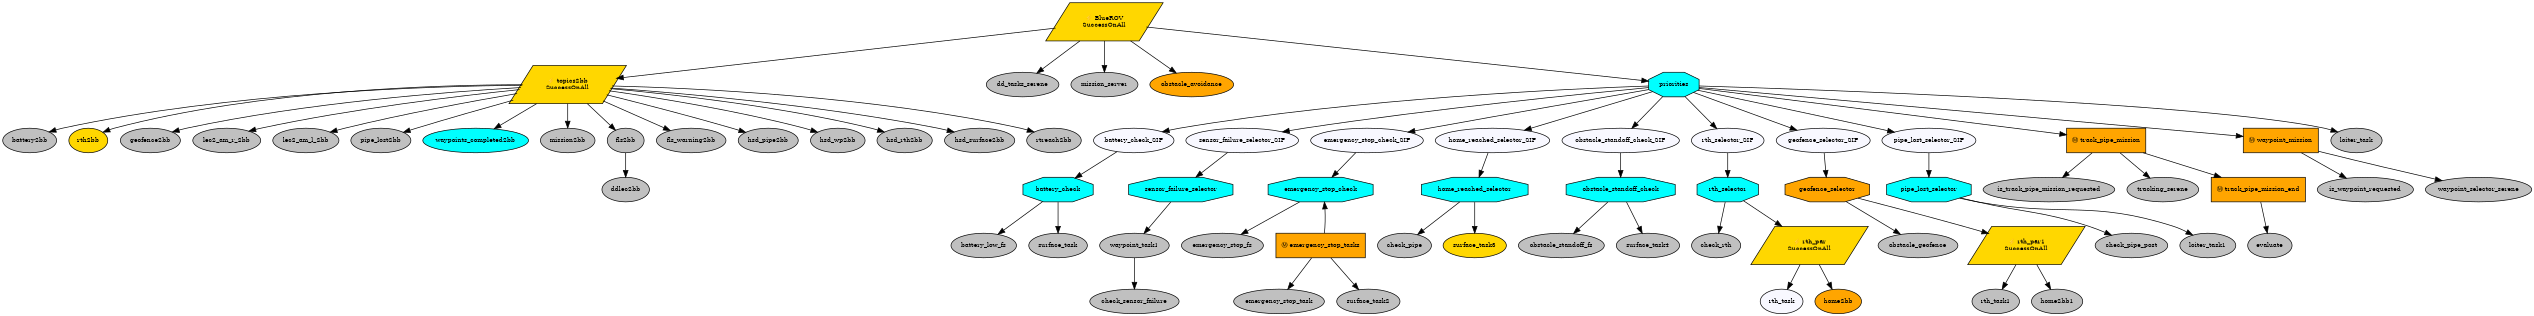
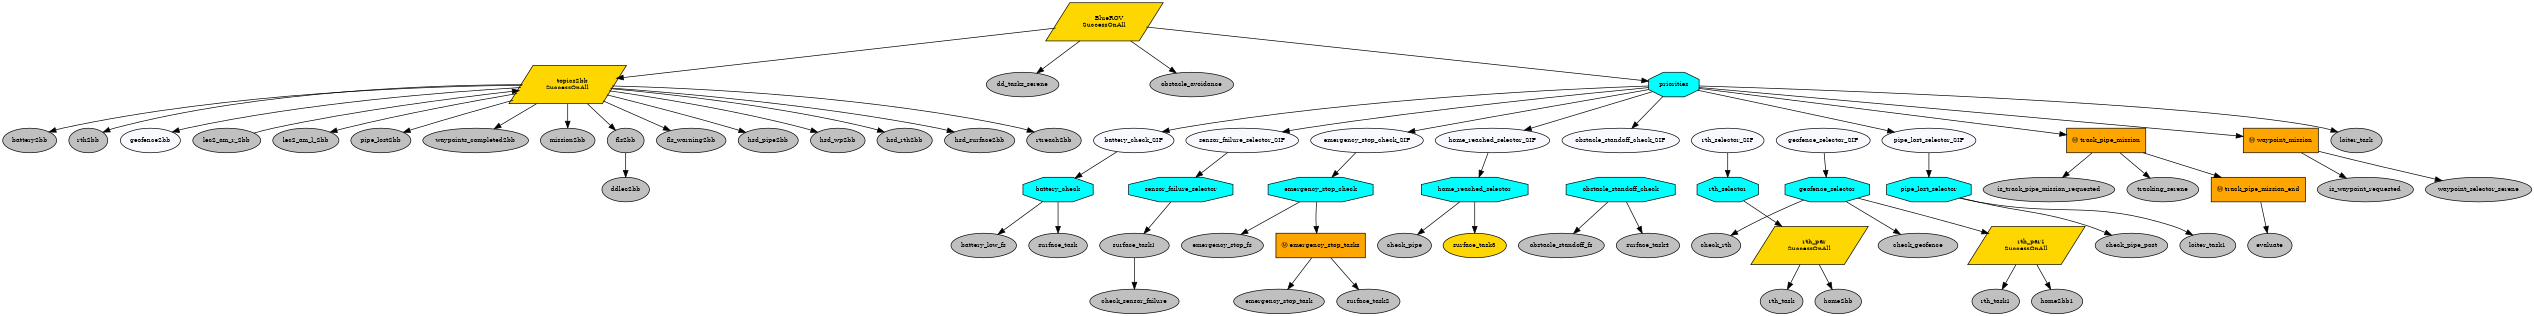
node "mission_server": removed
node "obstacle_avoidance": fillcolor orange -> gray
edge "⚡ topics2bb SuccessOnAll" -> "lec2_am_r_2bb": reversed
edge "priorities" -> "rth_selector_SIF": removed
edge "priorities" -> "geofence_selector_SIF": removed
node "rth2bb": fillcolor gold -> gray
node "geofence2bb": fillcolor gray -> ghostwhite
node "waypoints_completed2bb": fillcolor cyan -> gray
edge "obstacle_standoff_check_SIF" -> "obstacle_standoff_check": removed
node "geofence_selector": fillcolor orange -> cyan
edge "rth_selector" -> "check_rth": now "geofence_selector" -> "check_rth"
edge "Ⓜ emergency_stop_tasks" -> "emergency_stop_check": reversed
node "waypoint_task1": label "waypoint_task1" -> "surface_task1"
node "obstacle_geofence": label "obstacle_geofence" -> "check_geofence"
node "rth_task": fillcolor ghostwhite -> gray
node "home2bb": fillcolor orange -> gray
